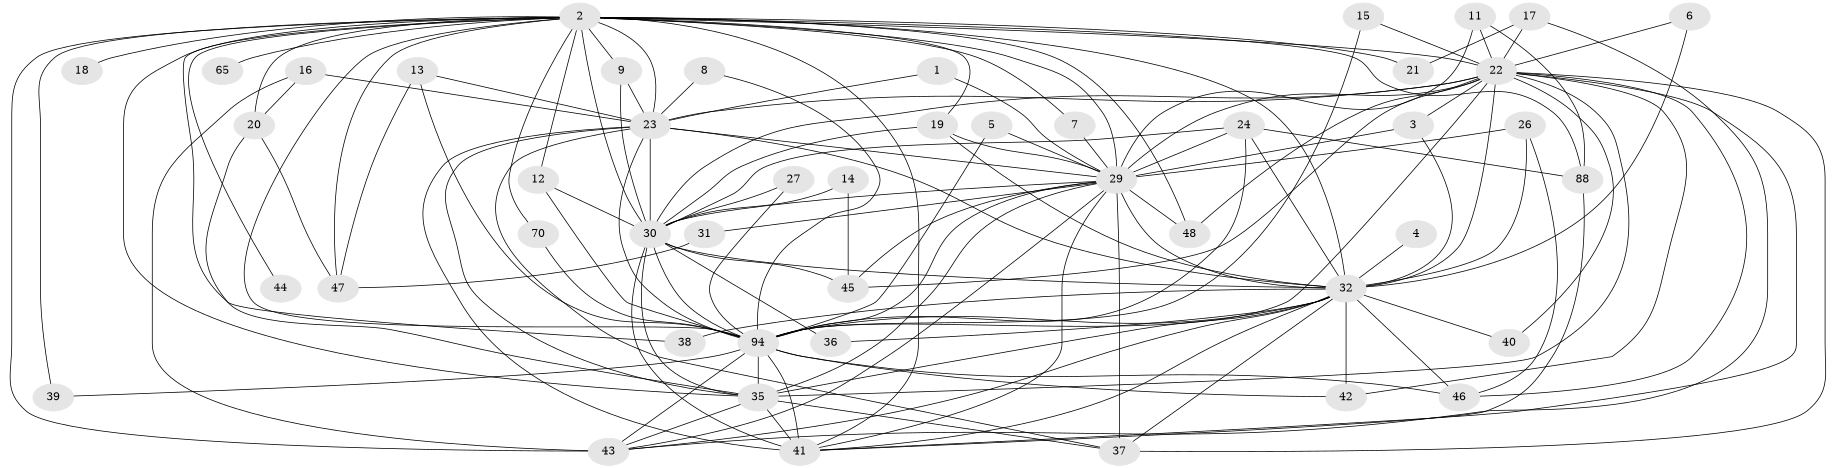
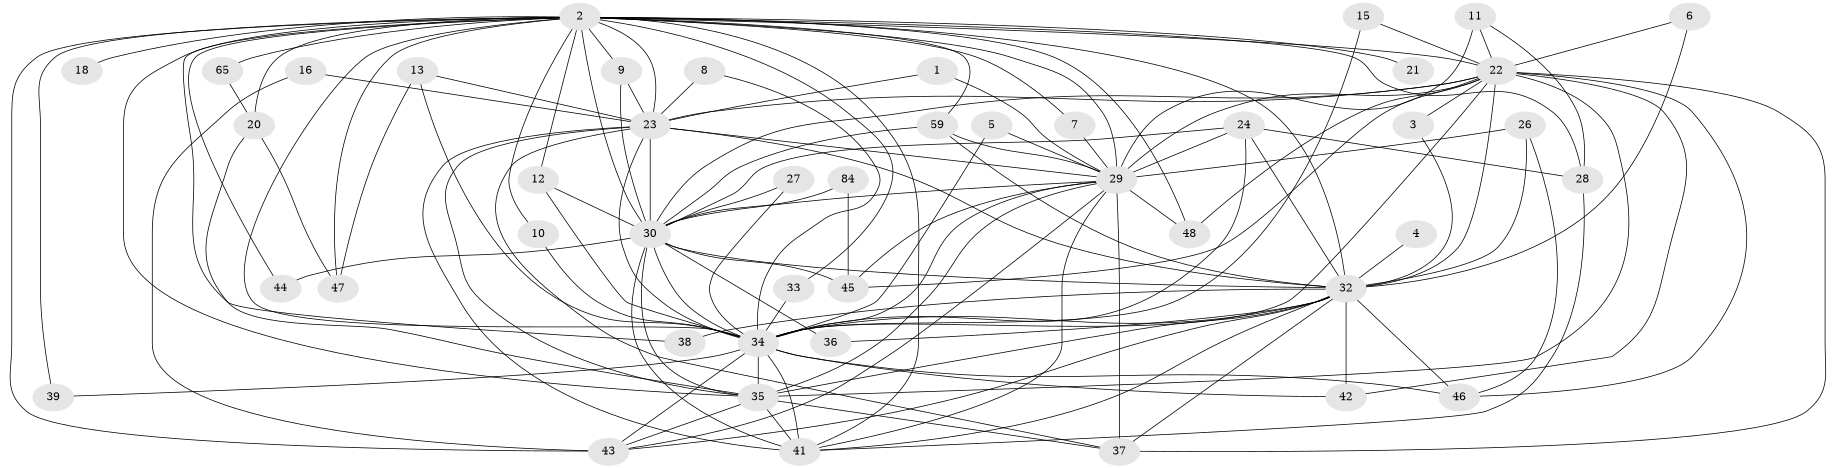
node "17": removed
edge "16" -- "20": now "65" -- "20"
node "19": label "19" -> "59"
edge "3" -- "29": removed
node "14": label "14" -> "84"
node "88": label "88" -> "28"
node "70": label "70" -> "10"
node "31": removed
edge "29" -- "32": removed
edge "30" -- "44": added
node "33": added
node "94": label "94" -> "34"
node "40": removed
edge "22" -- "41": removed
